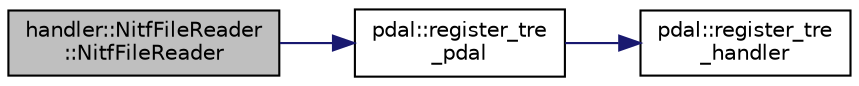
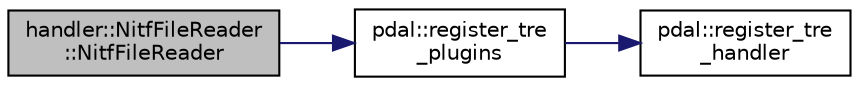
node "pdal::register_tre _pdal": label "pdal::register_tre _pdal" -> "pdal::register_tre _plugins"
